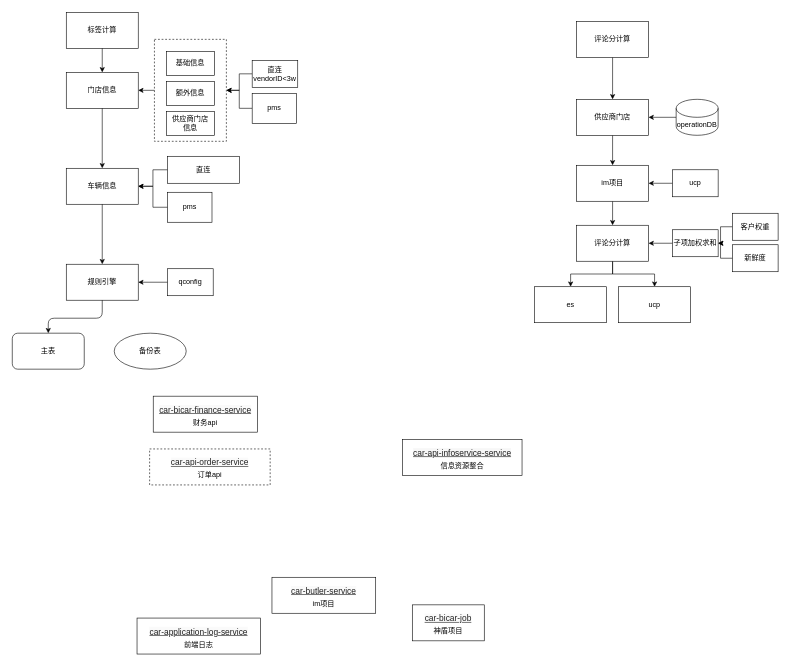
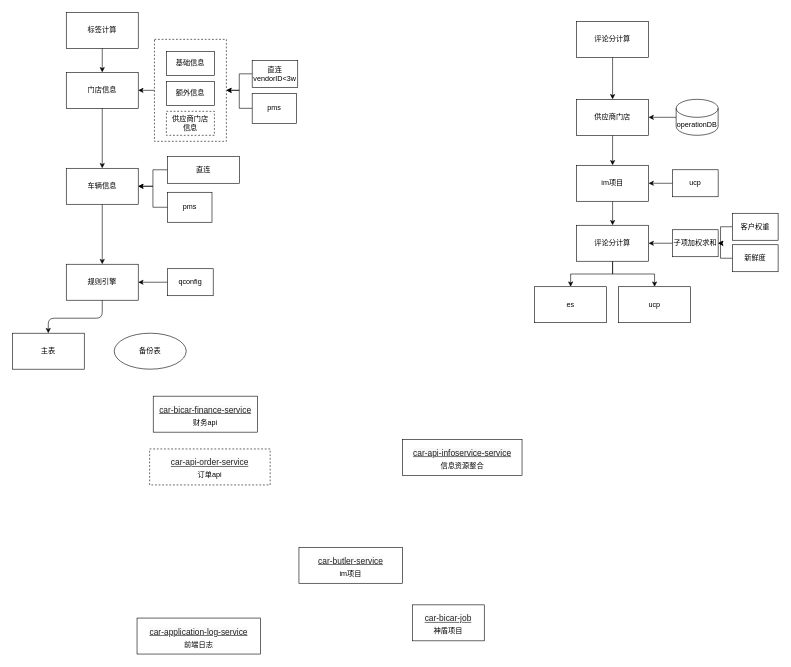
node "供应商门店 信息": style solid -> dashed
node "主表": shape rounded rectangle -> rectangle
node "car-butler-service im项目": moved (324, 596) -> (351, 566)
